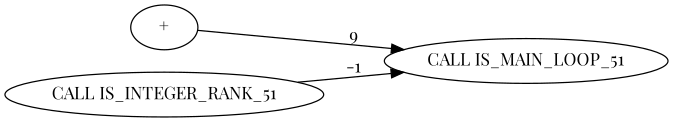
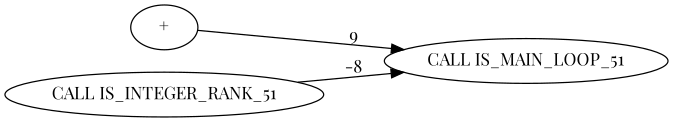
edge "CALL IS_INTEGER_RANK_51" -> "CALL IS_MAIN_LOOP_51": label "-1" -> "-8"
